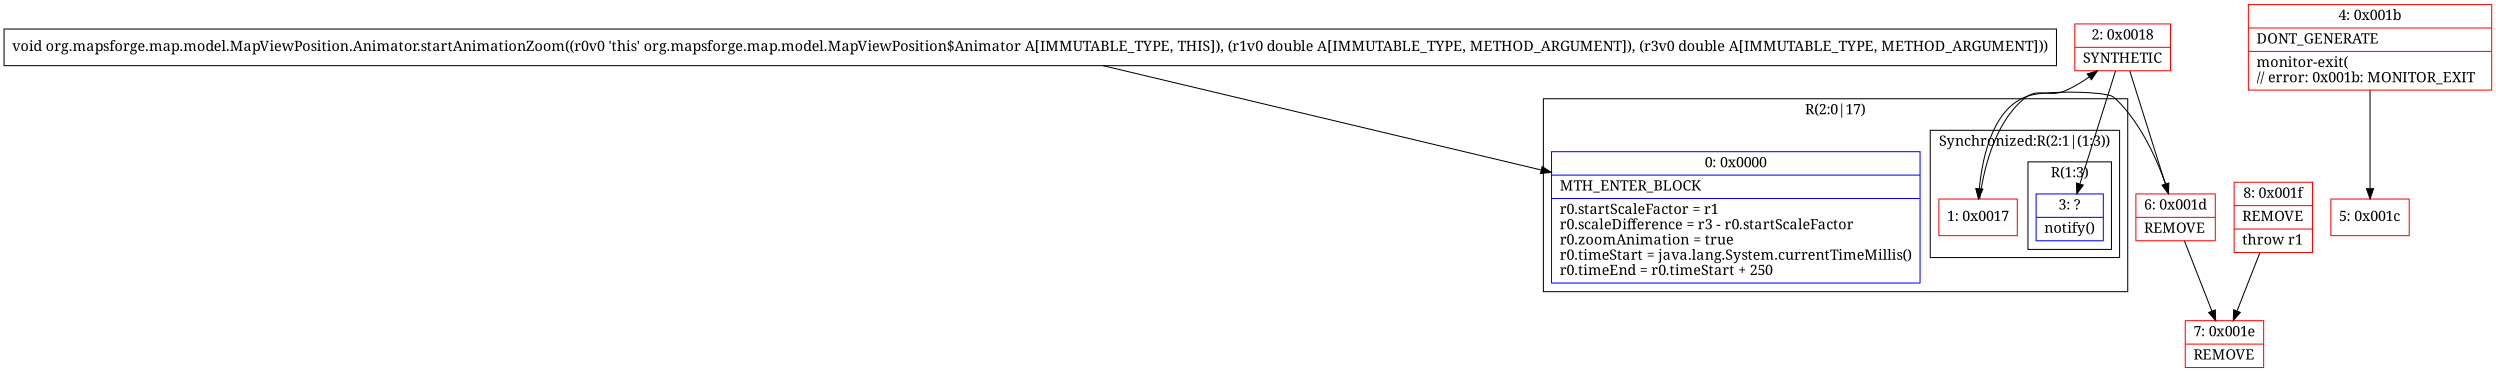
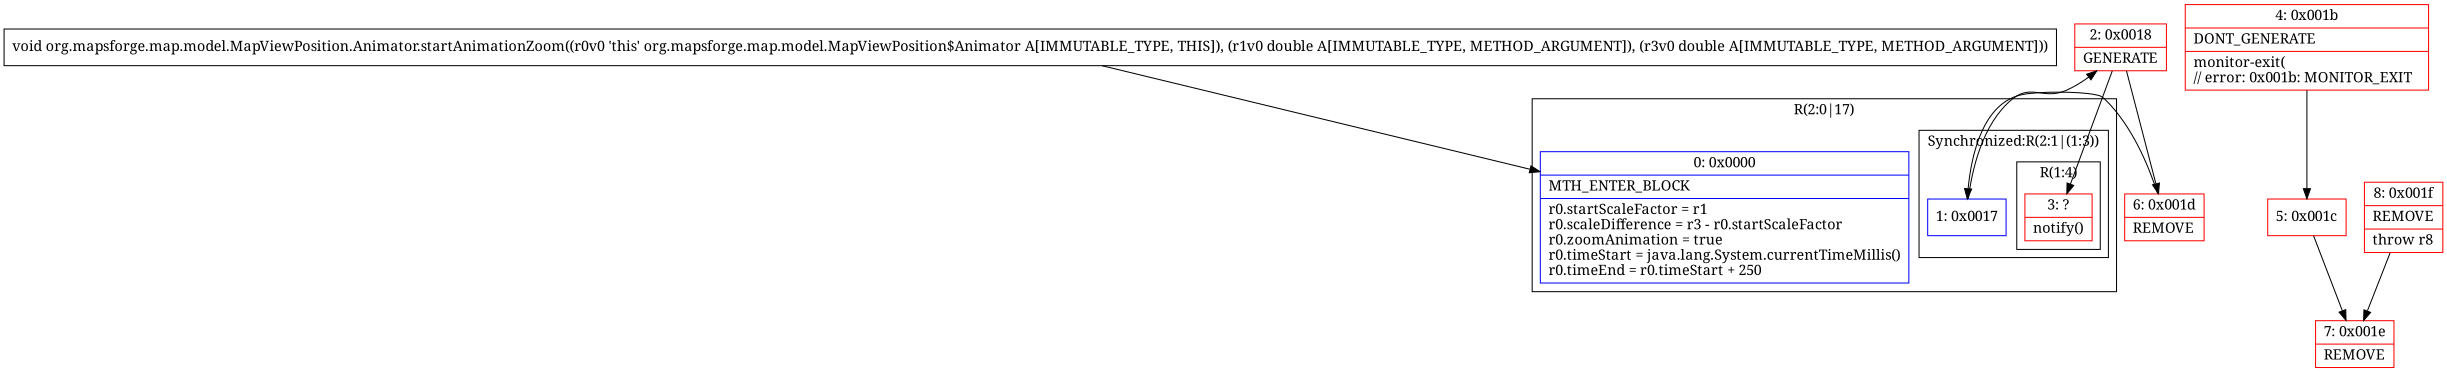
node "2: 0x0018": text "SYNTHETIC" -> "GENERATE"
cluster "R(1:3)": label "R(1:3)" -> "R(1:4)"
node "1: 0x0017": color red -> blue
node "3: ?": color blue -> red
node "8: 0x001f": text "throw r1" -> "throw r8"
edge "6: 0x001d" -> "7: 0x001e": now "5: 0x001c" -> "7: 0x001e"
